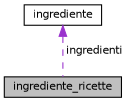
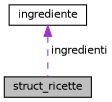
node "ingrediente_ricette": label "ingrediente_ricette" -> "struct_ricette"
